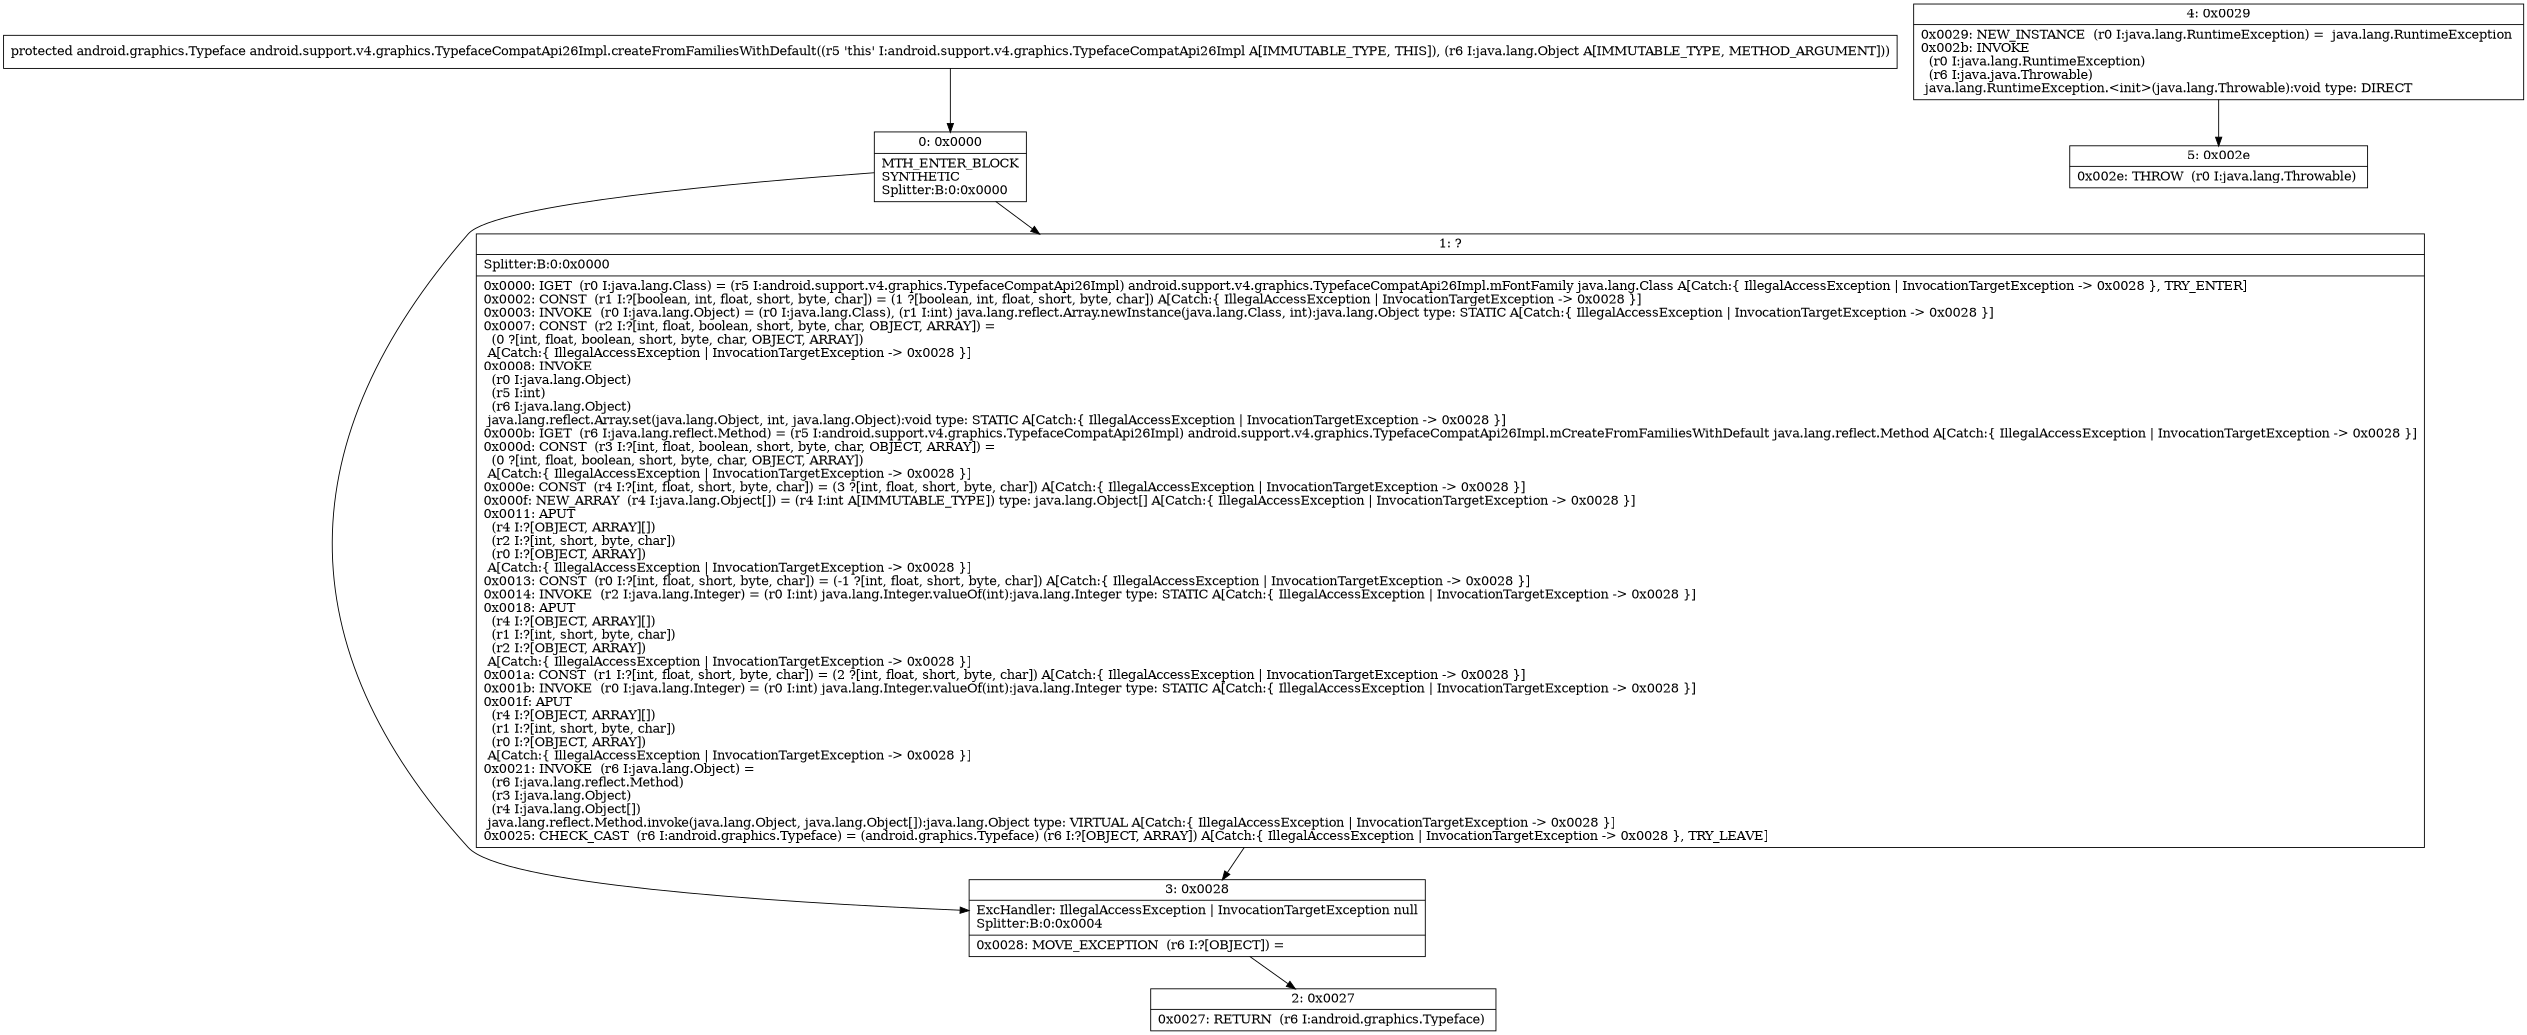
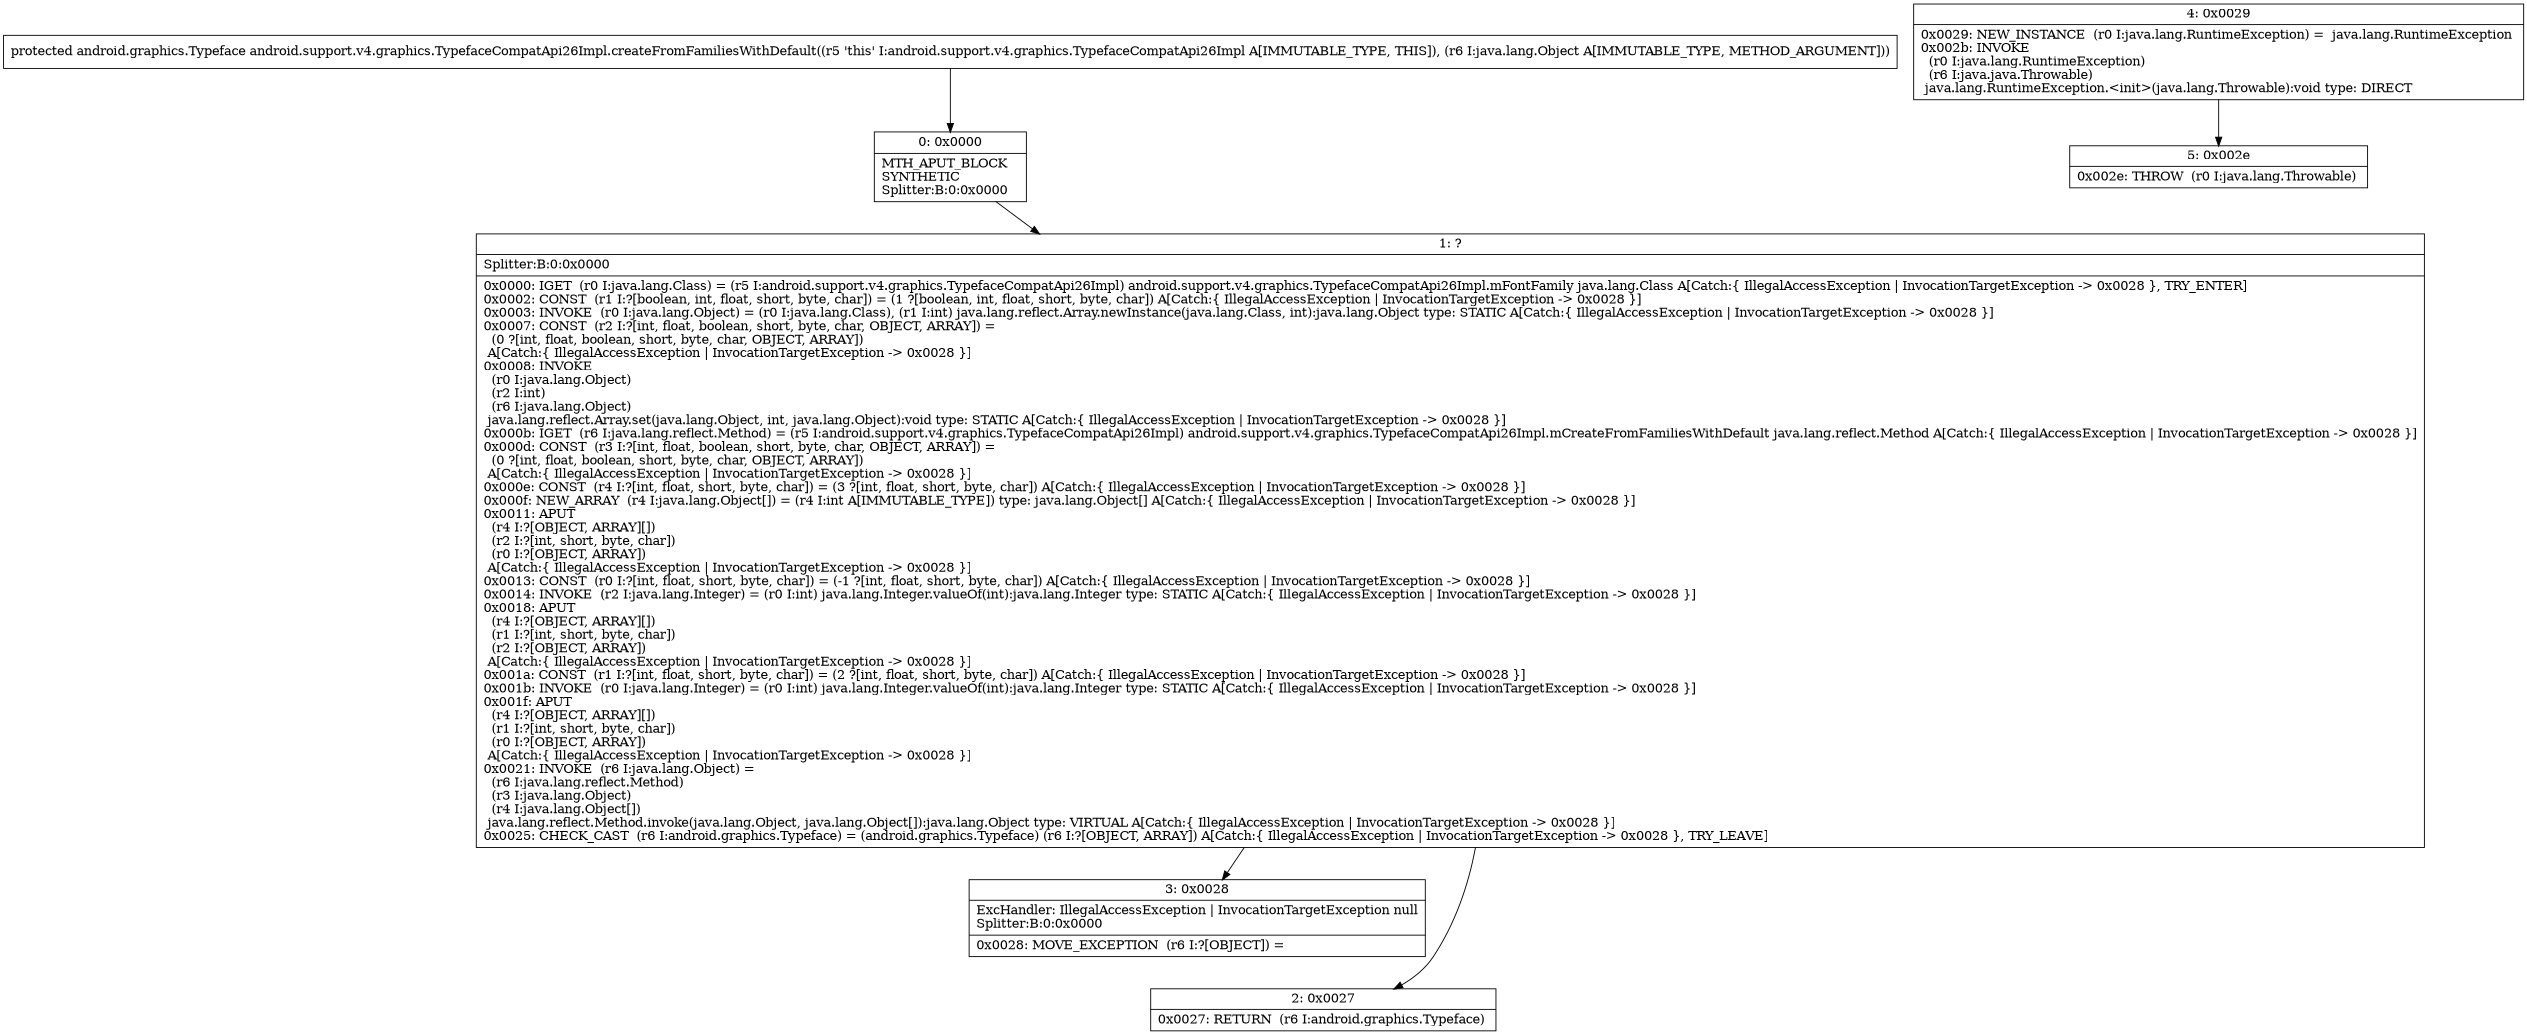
node "0: 0x0000": text "MTH_ENTER_BLOCK" -> "MTH_APUT_BLOCK"
node "1: ?": text "(r5 I:int)" -> "(r2 I:int)"
edge "0: 0x0000" -> "3: 0x0028": removed
node "3: 0x0028": text "Splitter:B:0:0x0004" -> "Splitter:B:0:0x0000"
edge "3: 0x0028" -> "2: 0x0027": now "1: ?" -> "2: 0x0027"
